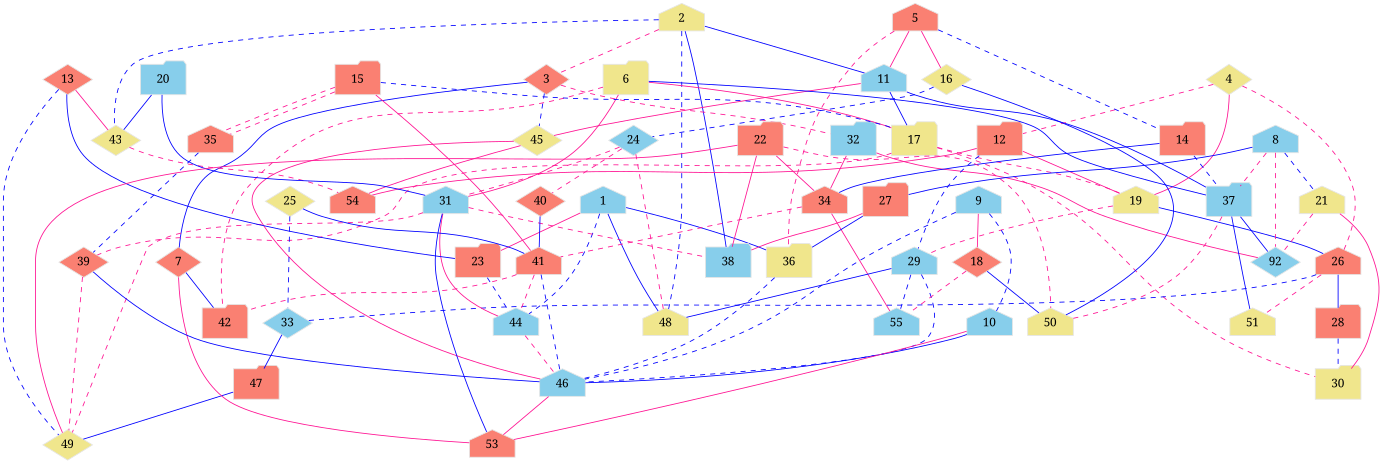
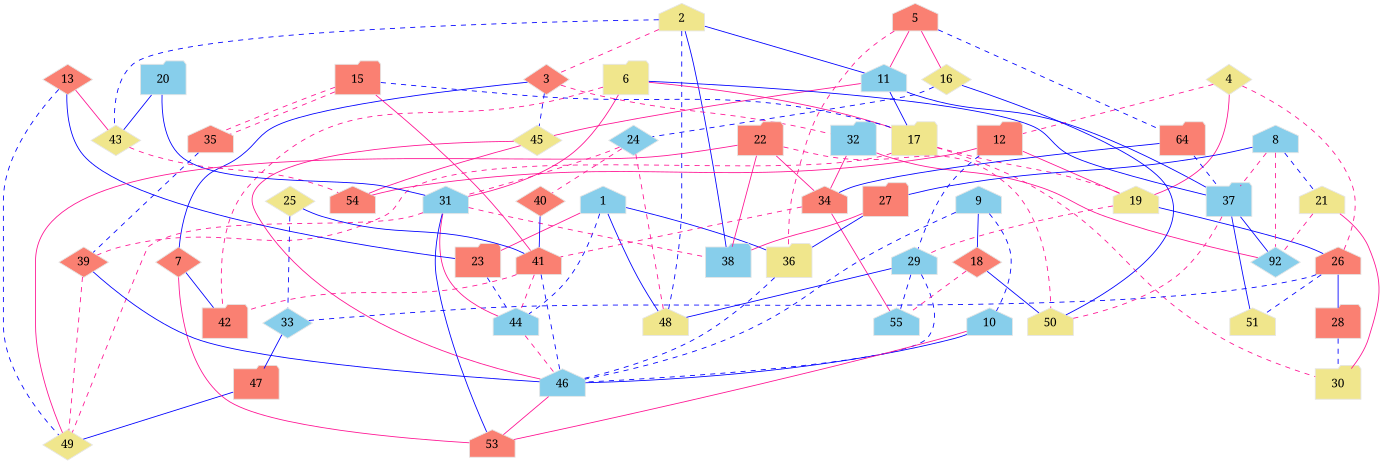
node "14": label "14" -> "64"
edge "9" -- "18": color deeppink -> blue
edge "26" -- "51": color deeppink -> blue
